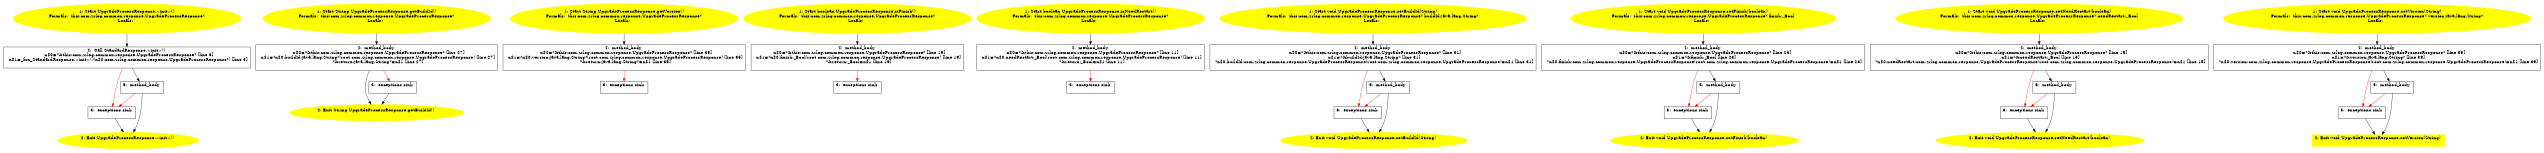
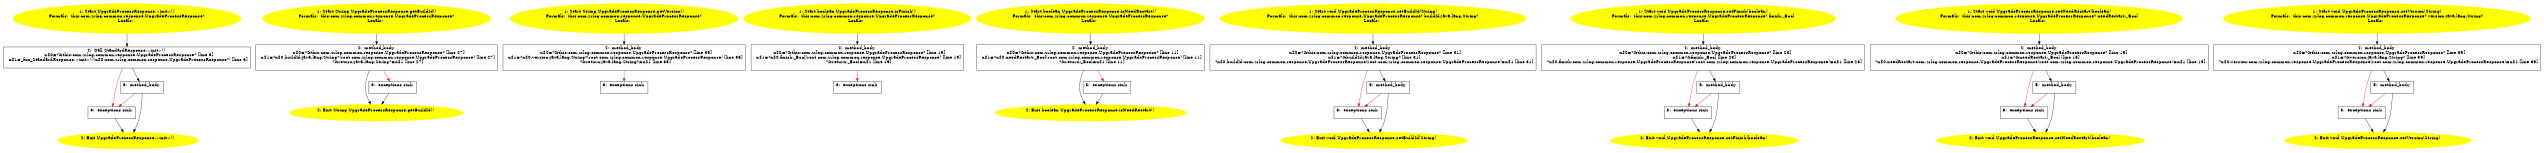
node "2: Exit boolean UpgradeProcessResponse.isNeedRestart()": added
node "2: Exit void UpgradeProcessResponse.setVersion(String)": shape box -> ellipse
